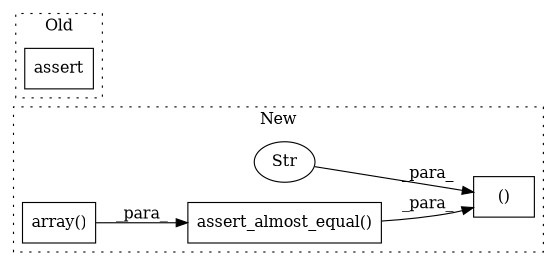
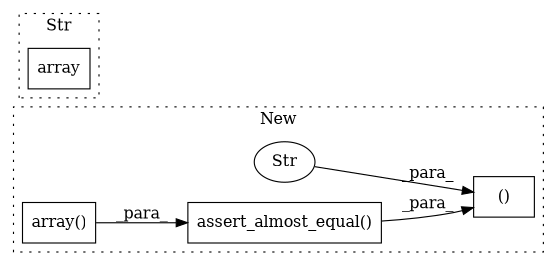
cluster "Old": label "Old" -> "Str"
node "assert": label "assert" -> "array"
